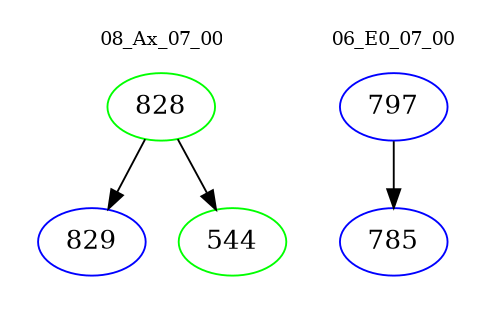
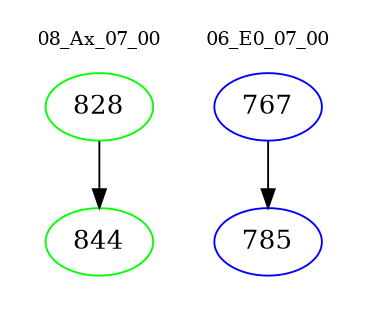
node "797": label "797" -> "767"
node "829": removed
node "544": label "544" -> "844"
